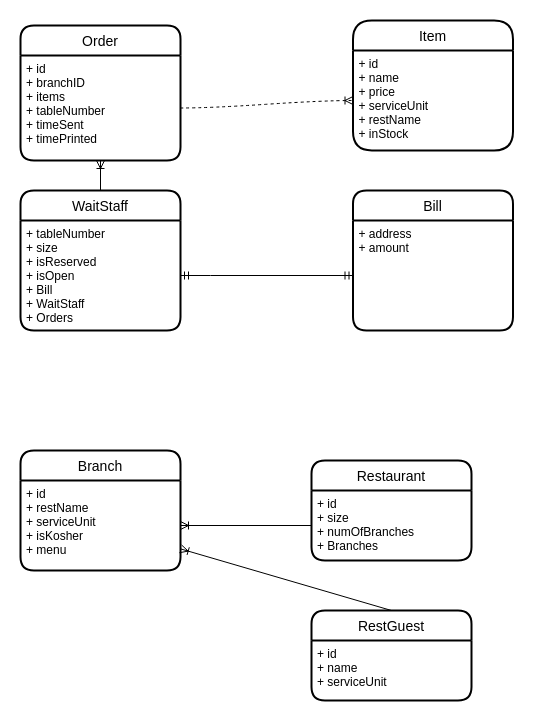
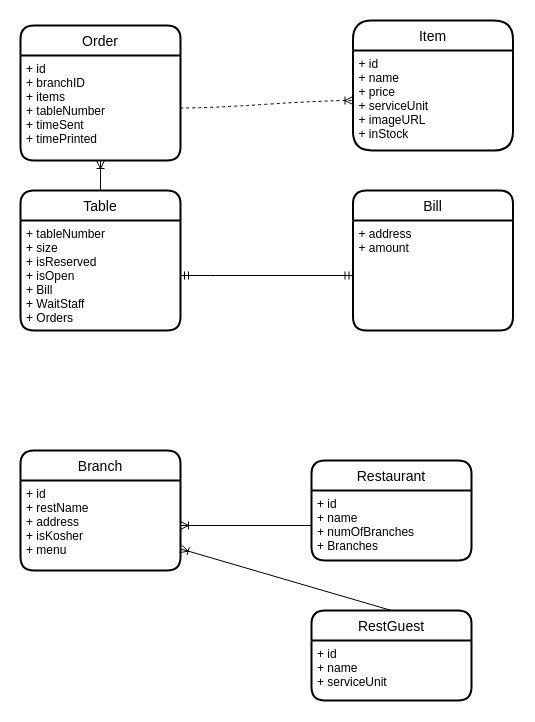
node "+ id + name + price + serviceUnit + restName + inStock": label "+ id + name + price + serviceUnit + restName + inStock" -> "+ id + name + price + serviceUnit + imageURL + inStock"
node "WaitStaff": label "WaitStaff" -> "Table"
node "+ id + restName + serviceUnit + isKosher + menu": label "+ id + restName + serviceUnit + isKosher + menu" -> "+ id + restName + address + isKosher + menu"
node "+ id + size + numOfBranches + Branches": label "+ id + size + numOfBranches + Branches" -> "+ id + name + numOfBranches + Branches"
